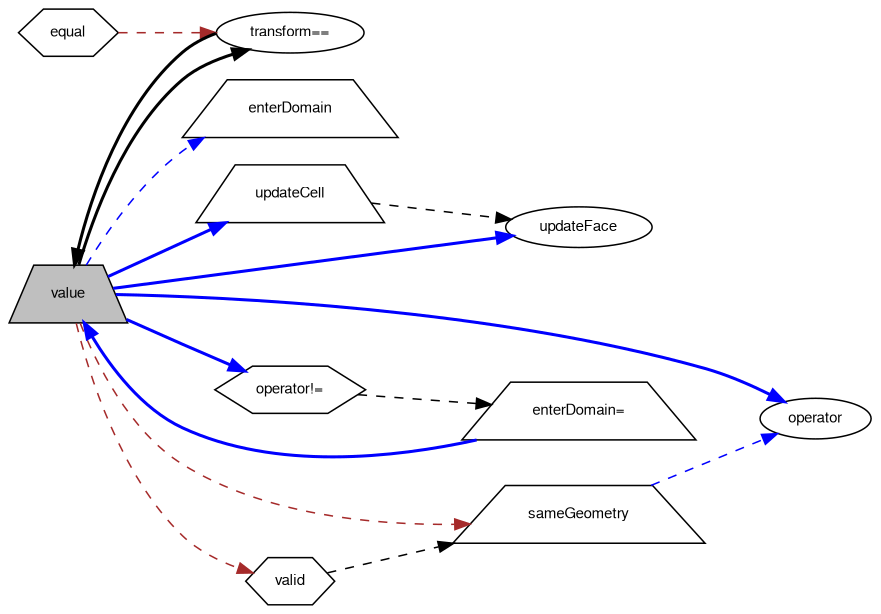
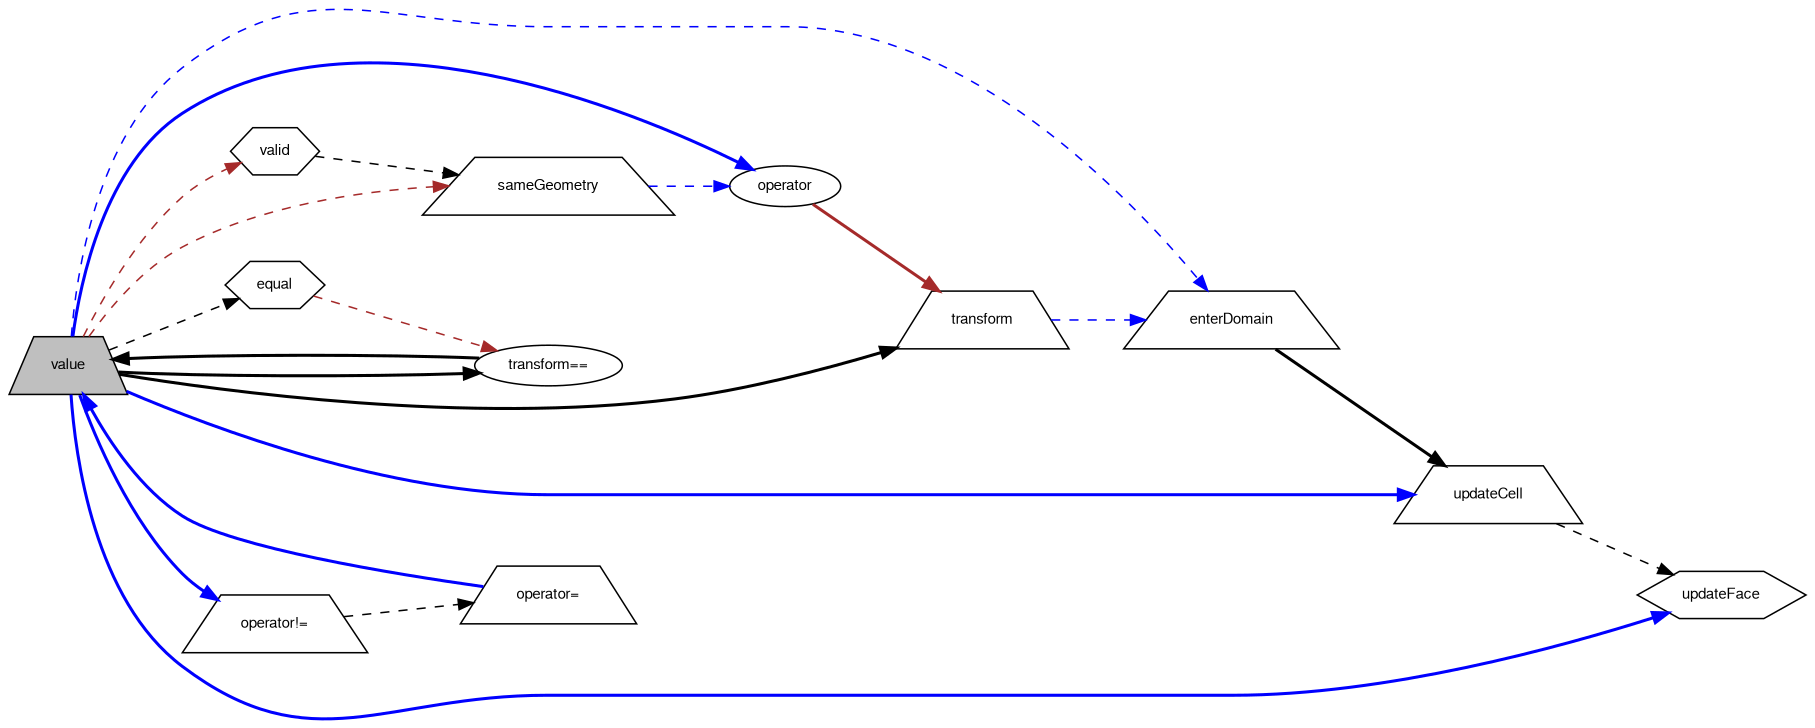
node "updateFace": shape ellipse -> hexagon
node "transform": added
edge "value" -> "equal": added
node "operator!=": shape hexagon -> trapezium
edge "enterDomain" -> "updateCell": added
node "enterDomain=": label "enterDomain=" -> "operator="
